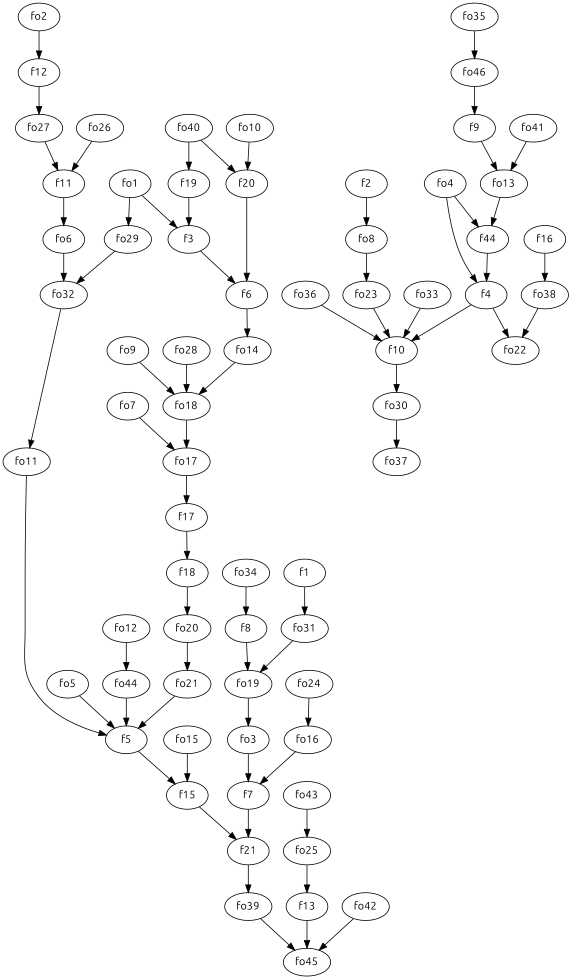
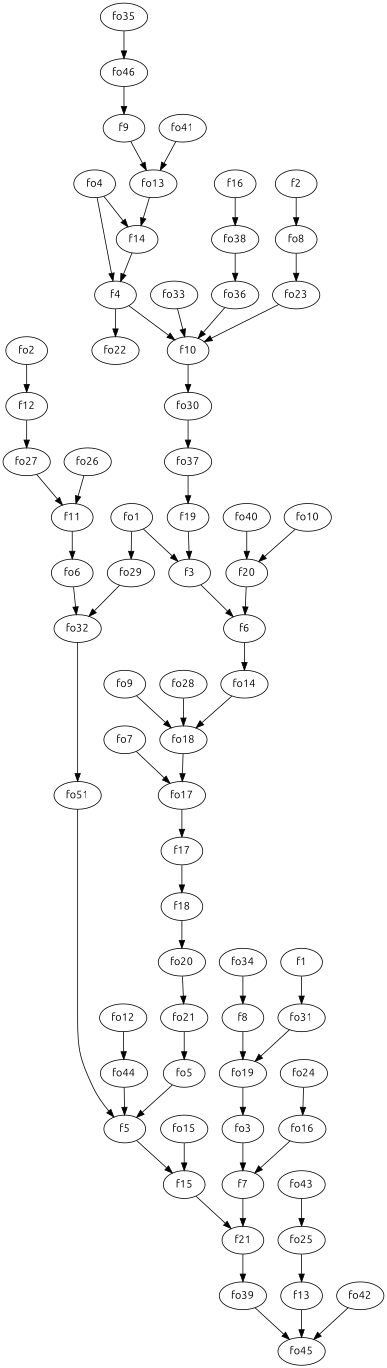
edge "fo40" -> "f19": now "fo37" -> "f19"
node "f44": label "f44" -> "f14"
edge "fo38" -> "fo22": now "fo38" -> "fo36"
node "fo11": label "fo11" -> "fo51"
edge "fo21" -> "f5": now "fo21" -> "fo5"
